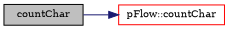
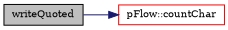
node "countChar": label "countChar" -> "writeQuoted"
